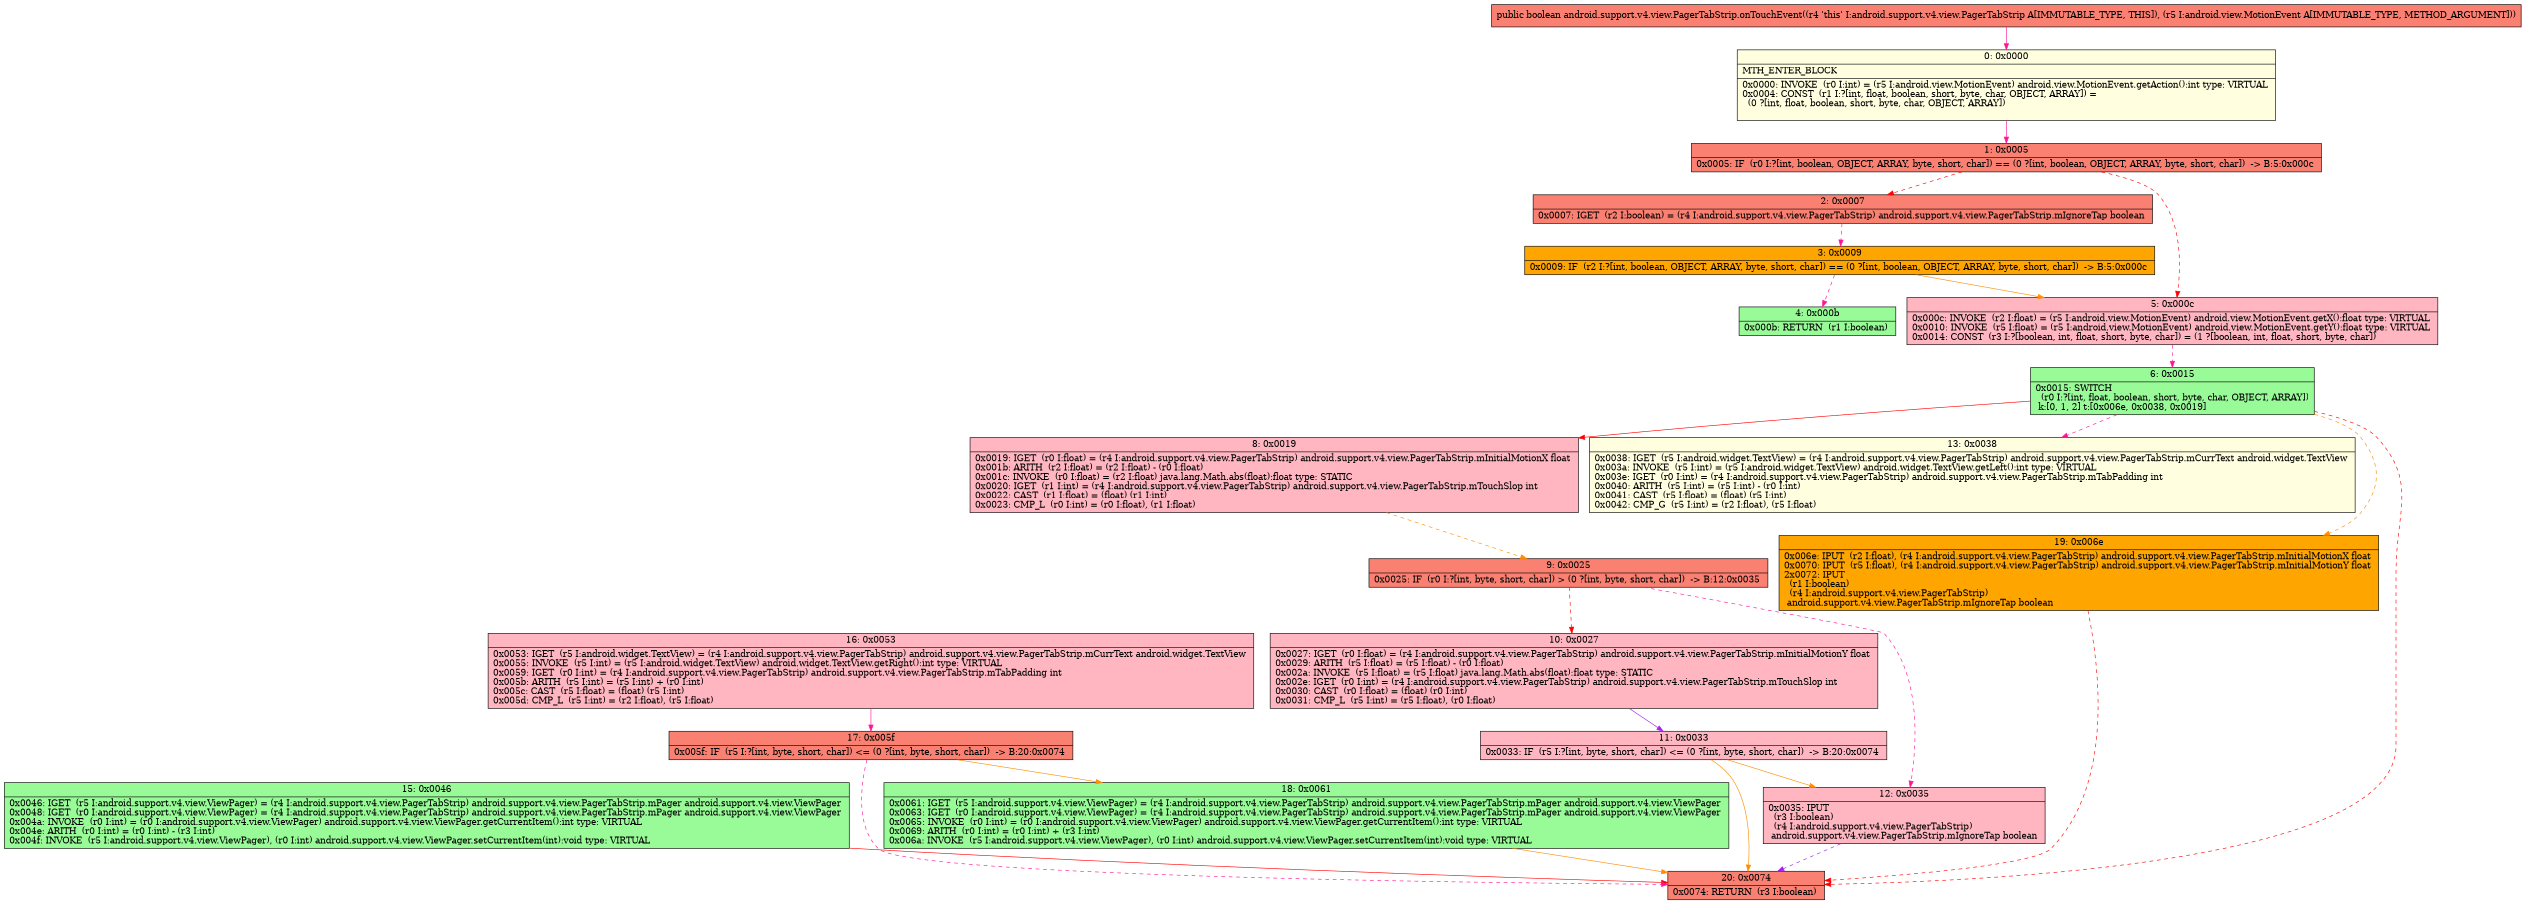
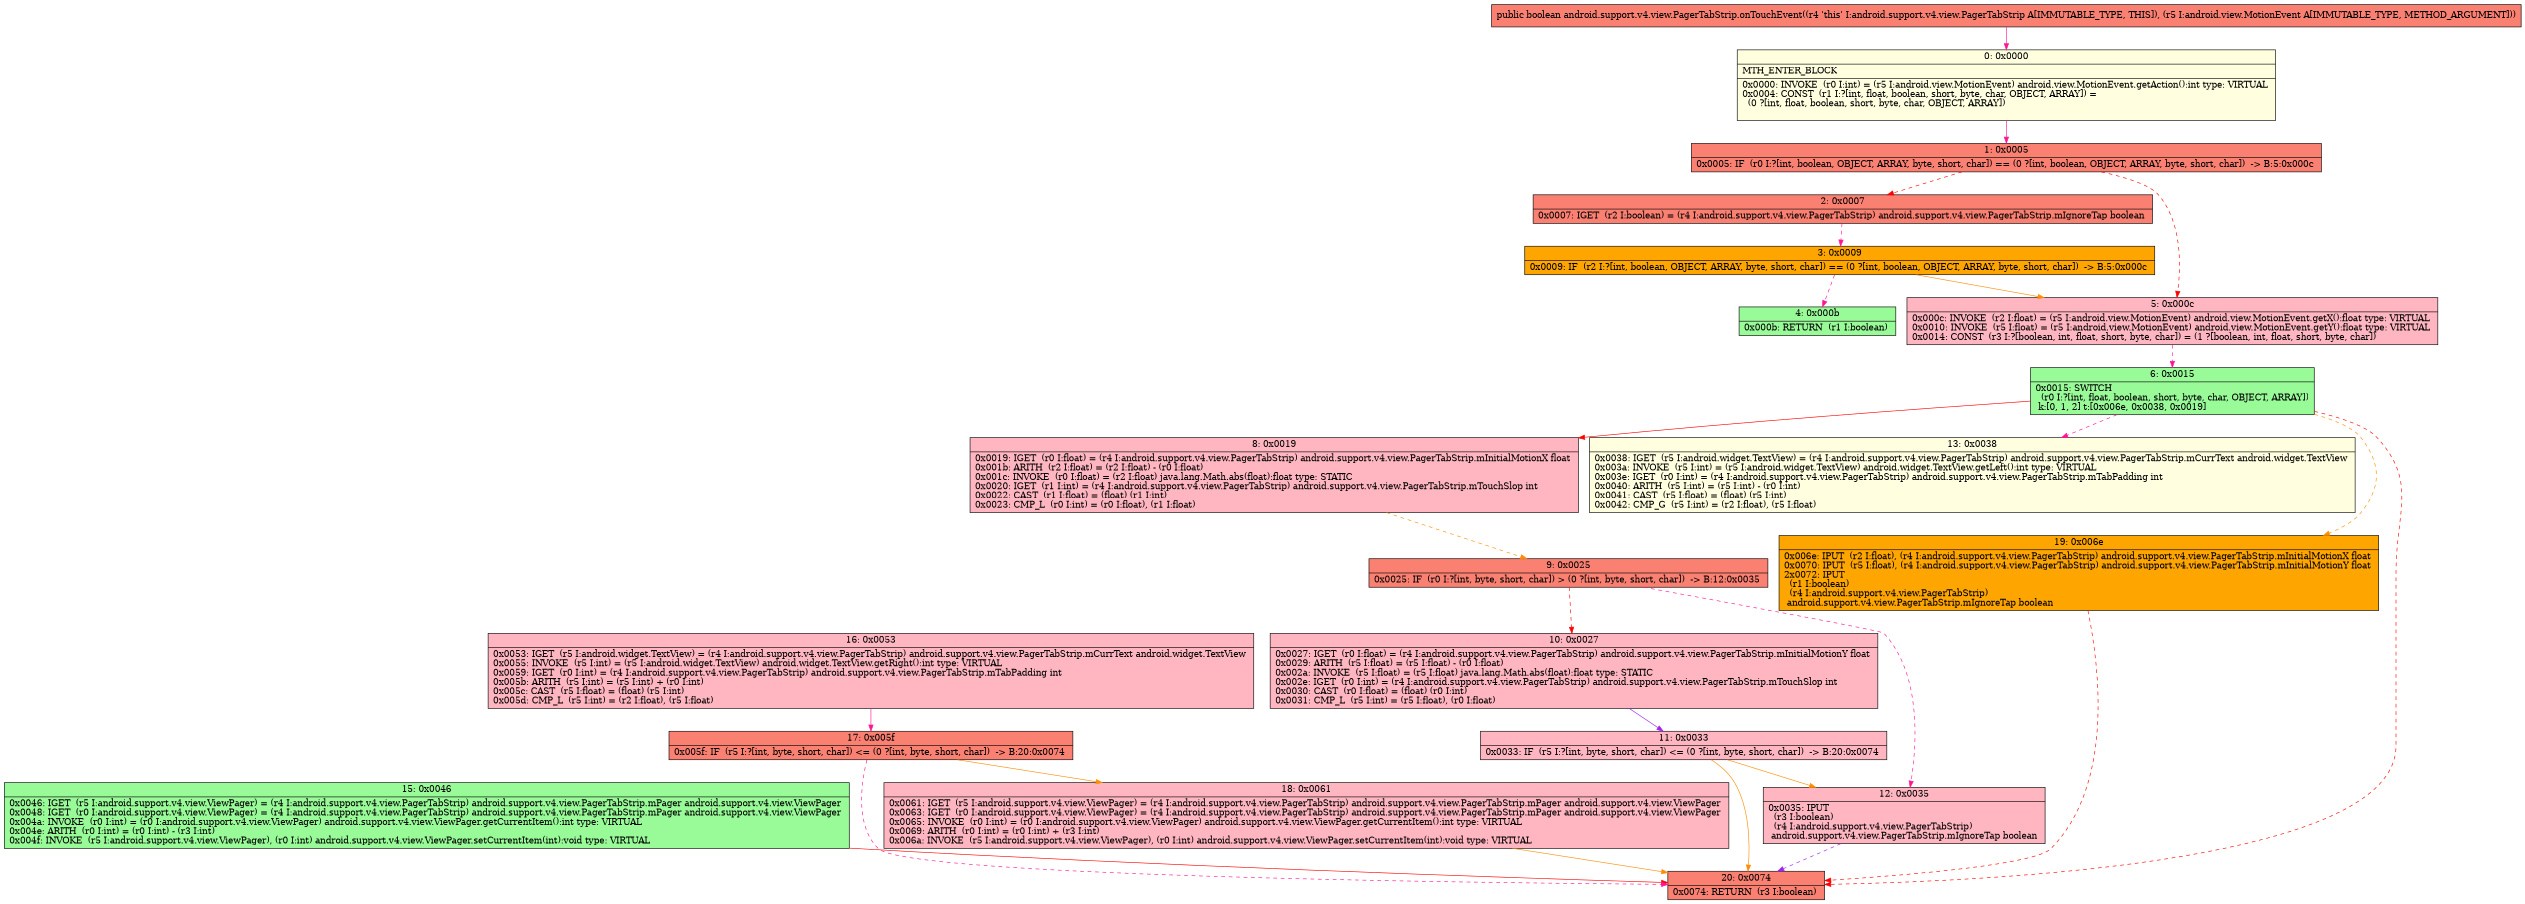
node "18: 0x0061": fillcolor palegreen -> lightpink
